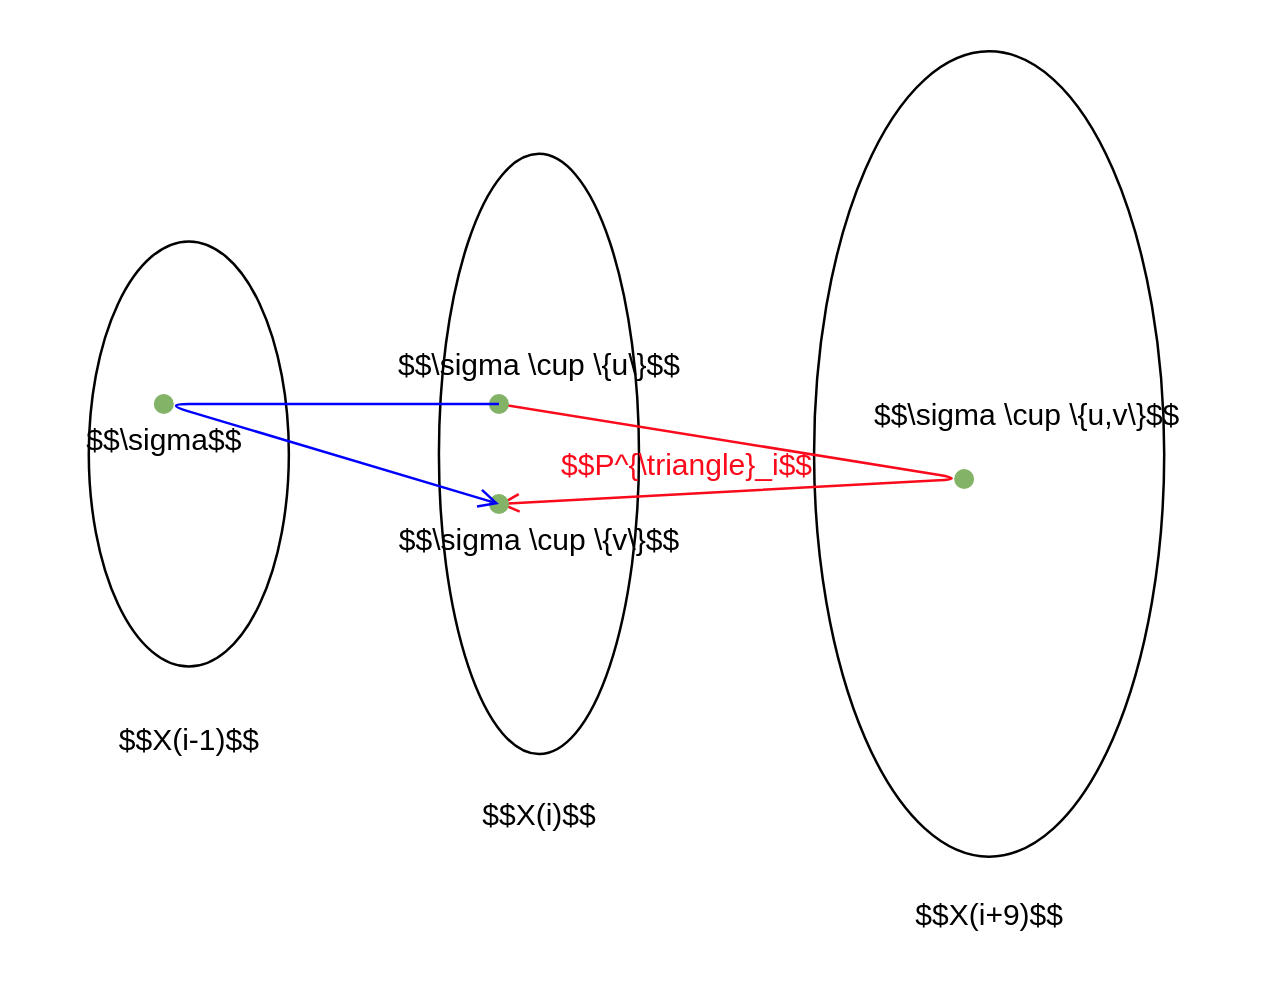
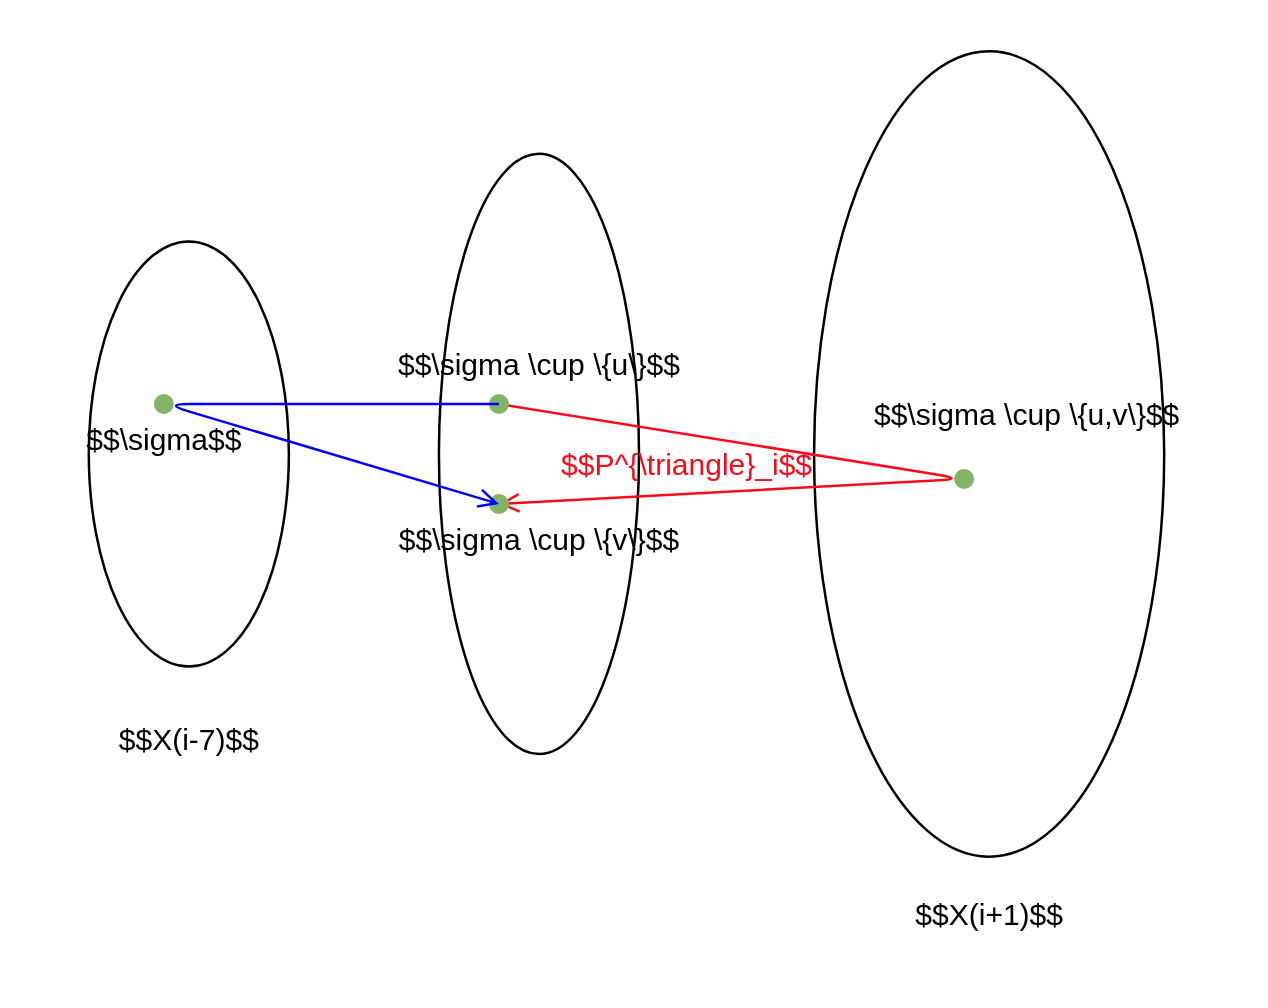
node "$$X(i-1)$$": label "$$X(i-1)$$" -> "$$X(i-7)$$"
node "$$X(i)$$": removed
node "$$X(i+9)$$": label "$$X(i+9)$$" -> "$$X(i+1)$$"
